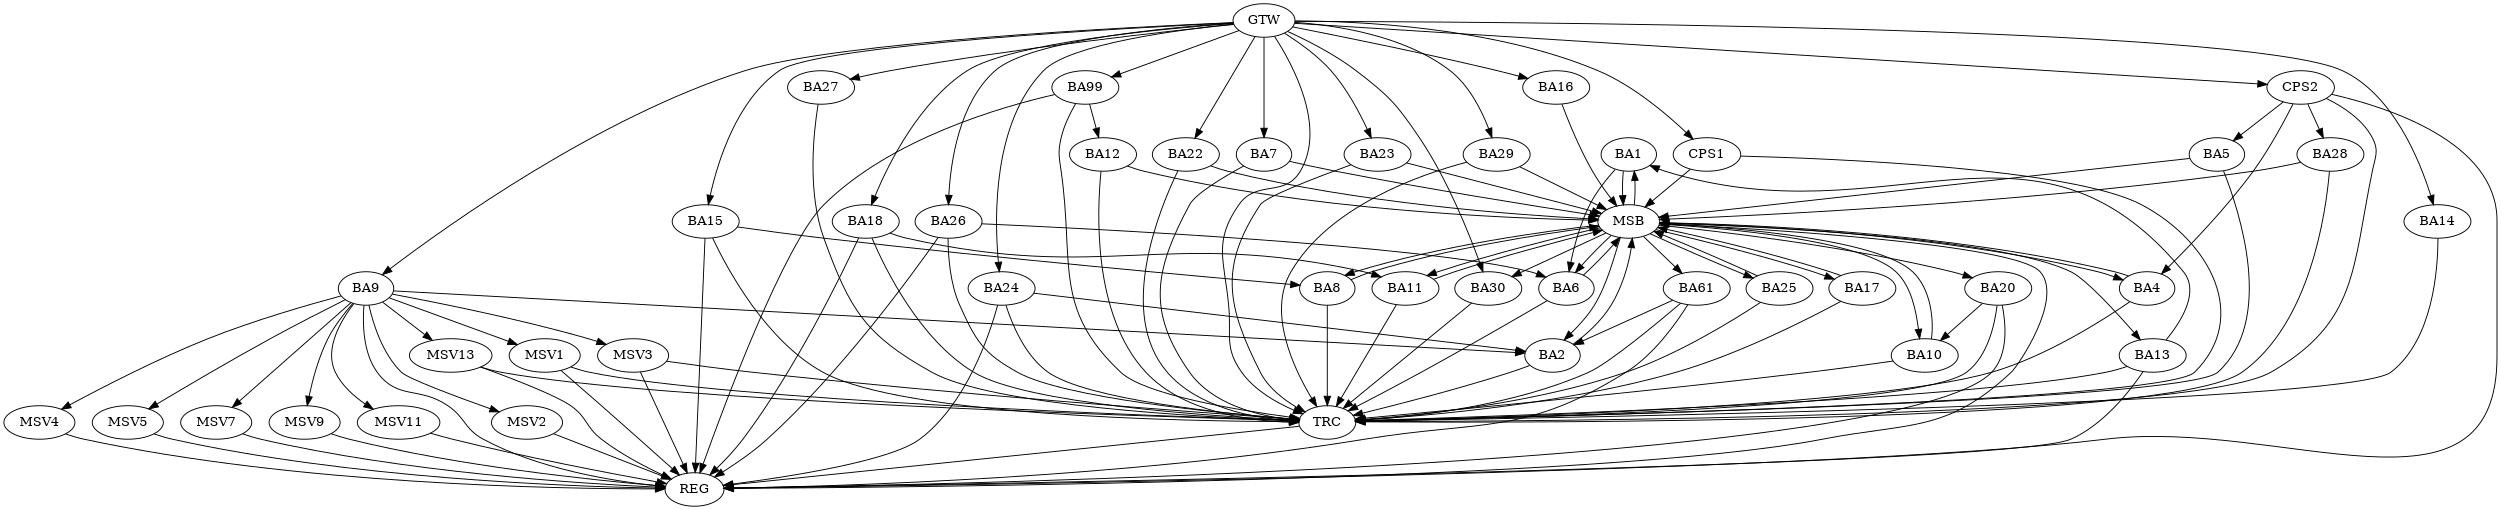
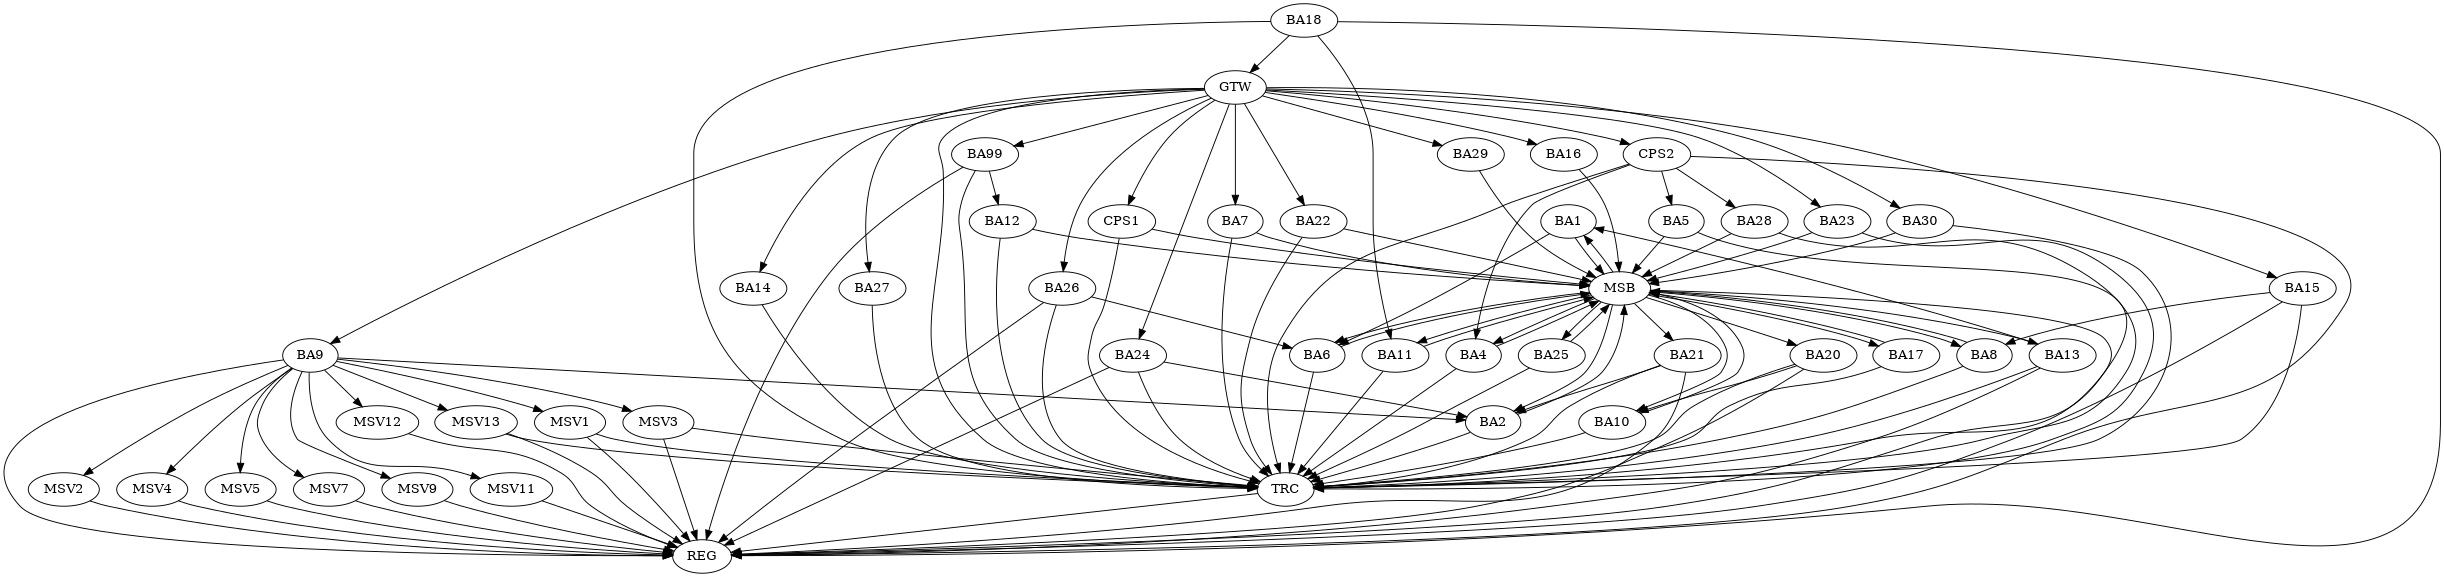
edge "GTW" -> "BA18": reversed
edge "BA29" -> "TRC": removed
edge "MSB" -> "BA30": reversed
node "BA61": label "BA61" -> "BA21"
node "MSV12": added
